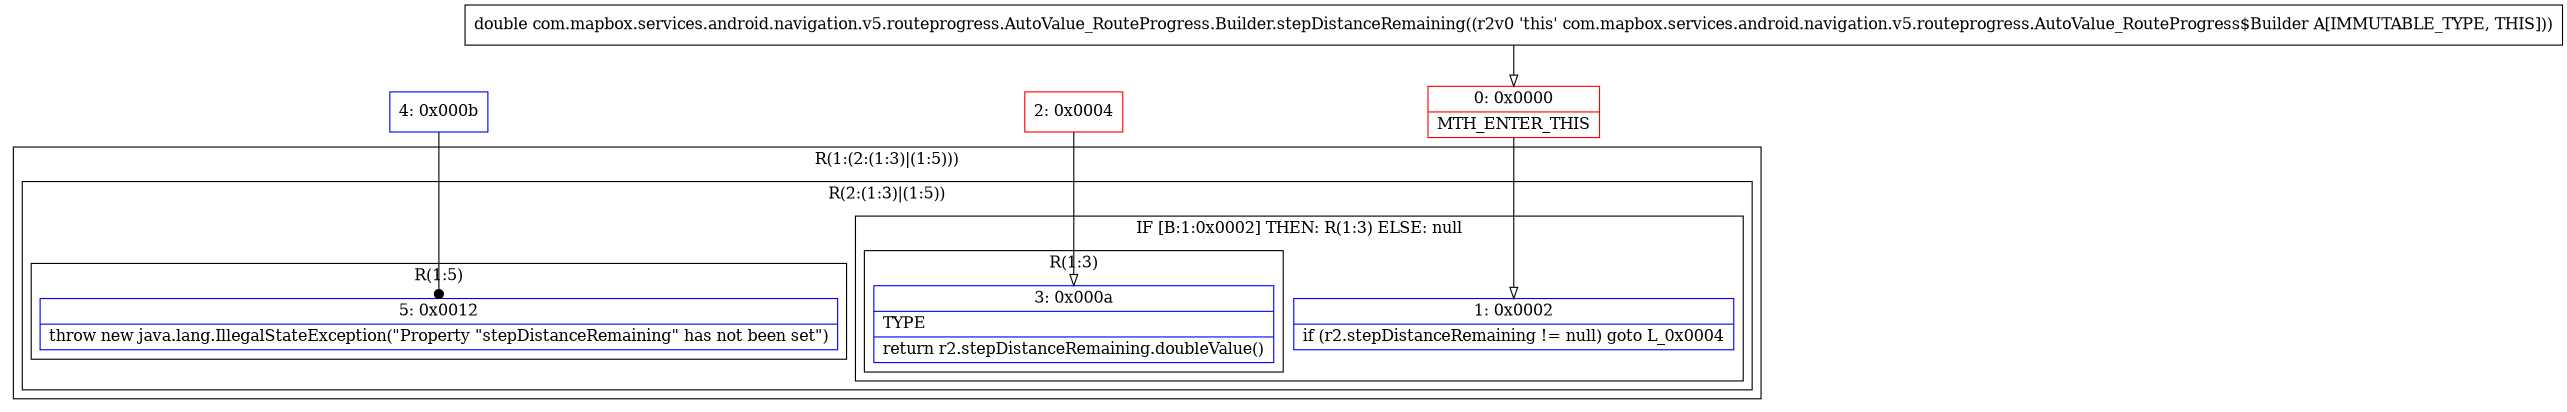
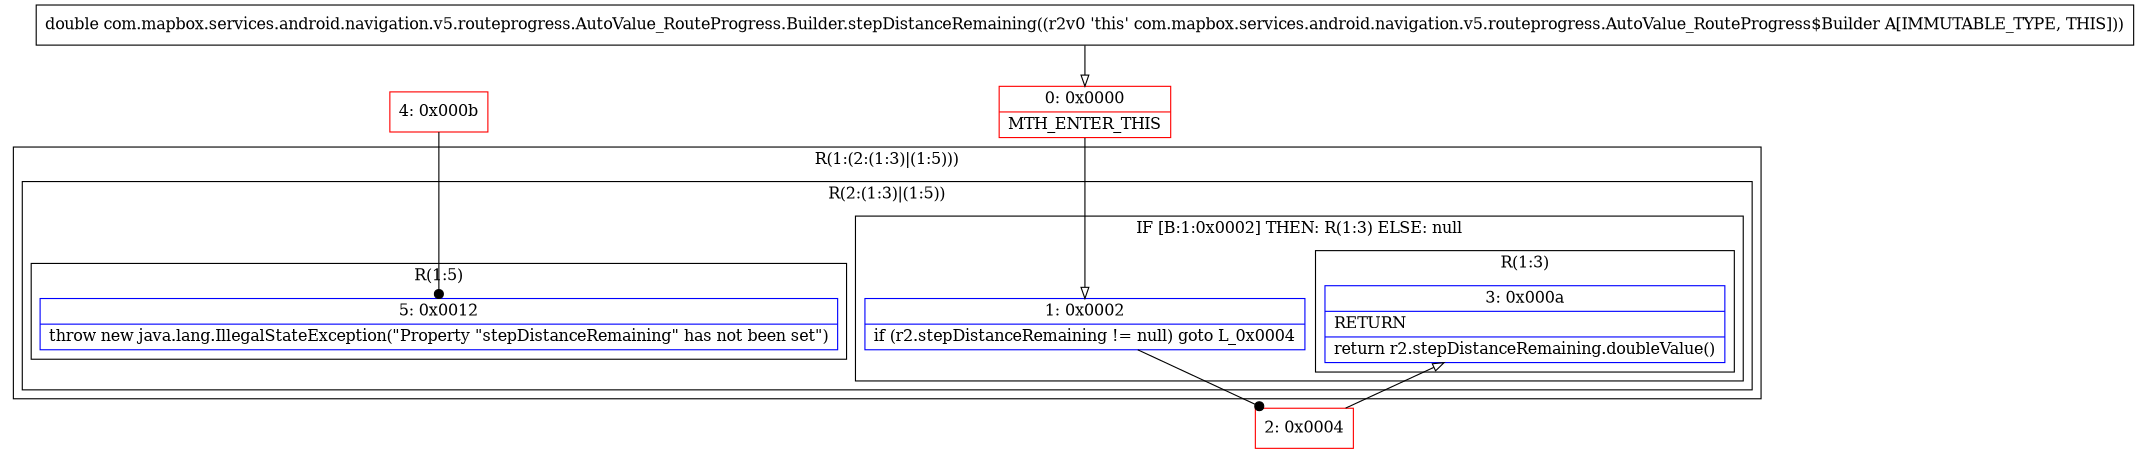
node "4: 0x000b": color blue -> red
node "3: 0x000a": text "TYPE" -> "RETURN"
edge "1: 0x0002" -> "2: 0x0004": added
